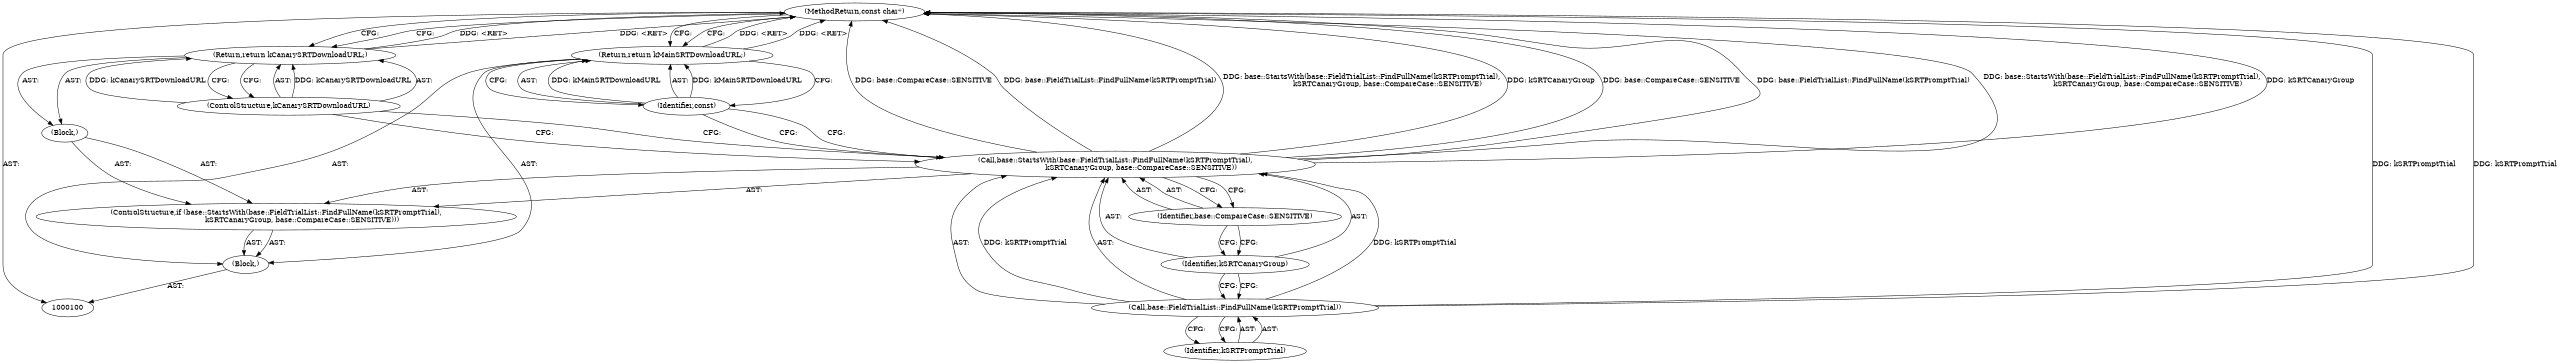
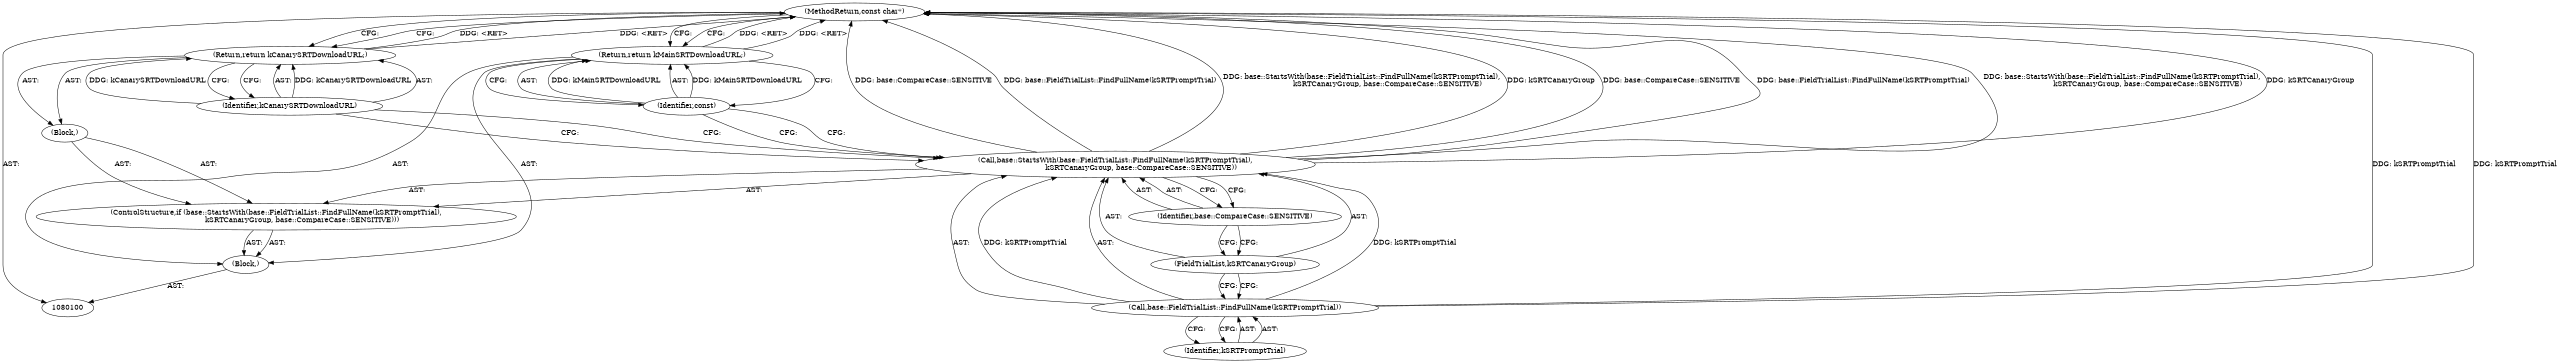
node "(ControlStructure,kCanarySRTDownloadURL)": label "(ControlStructure,kCanarySRTDownloadURL)" -> "(Identifier,kCanarySRTDownloadURL)"
node "(Identifier,kSRTCanaryGroup)": label "(Identifier,kSRTCanaryGroup)" -> "(FieldTrialList,kSRTCanaryGroup)"
node "1000100": label "1000100" -> "1080100"
